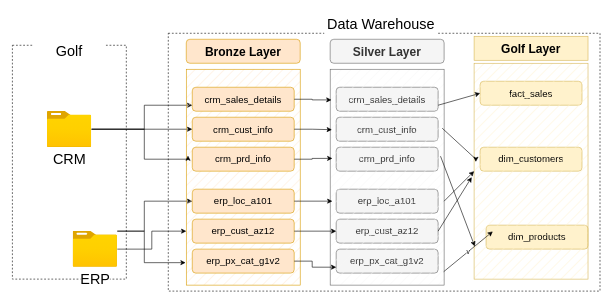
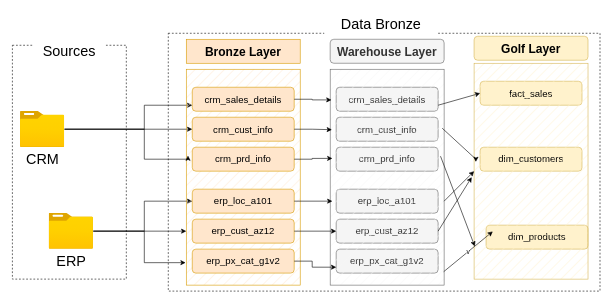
node "Data Warehouse": label "Data Warehouse" -> "Data Bronze"
node "Golf Layer": shape rectangle -> rounded rectangle
node "Golf": label "Golf" -> "Sources"
node "Bronze Layer": shape rounded rectangle -> rectangle
node "Silver Layer": label "Silver Layer" -> "Warehouse Layer"
node "CRM": moved (69, 129) -> (42, 129)
node "ERP": moved (95, 249) -> (71, 231)
